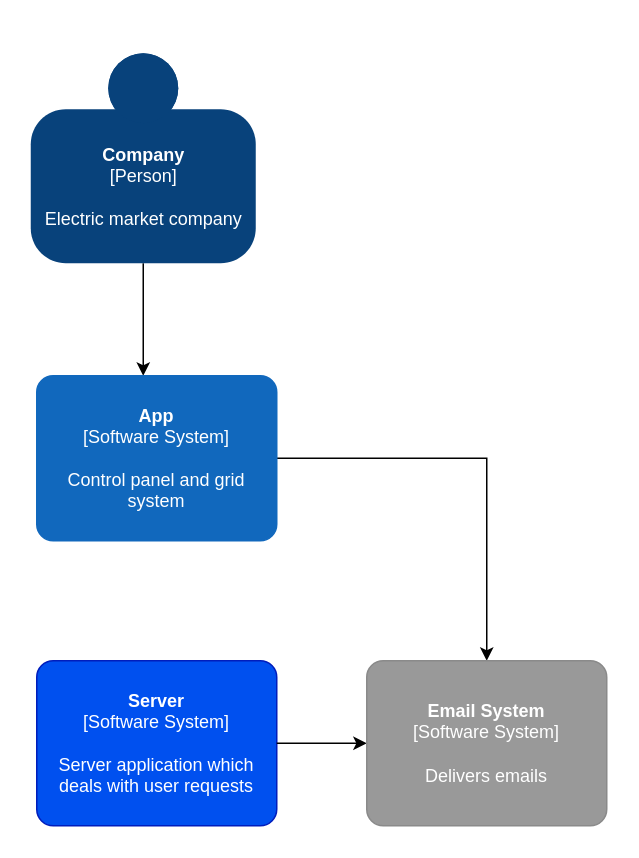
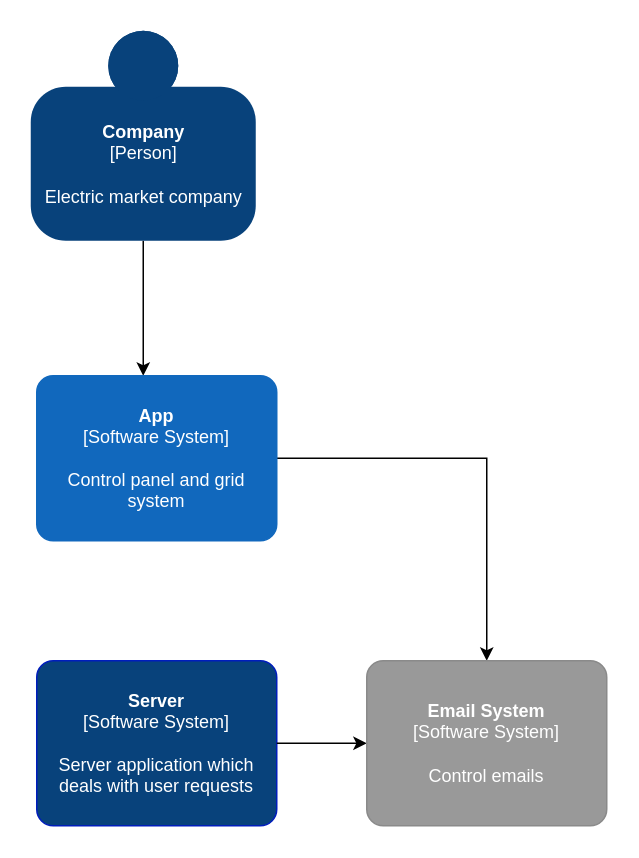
node "Company [Person] Electric market company": moved (143, 158) -> (143, 136)
node "Server [Software System] Server application which deals with user requests": fillcolor #0050ef -> #08427b
node "Email System [Software System] Delivers emails": label "Email System [Software System] Delivers emails" -> "Email System [Software System] Control emails"
